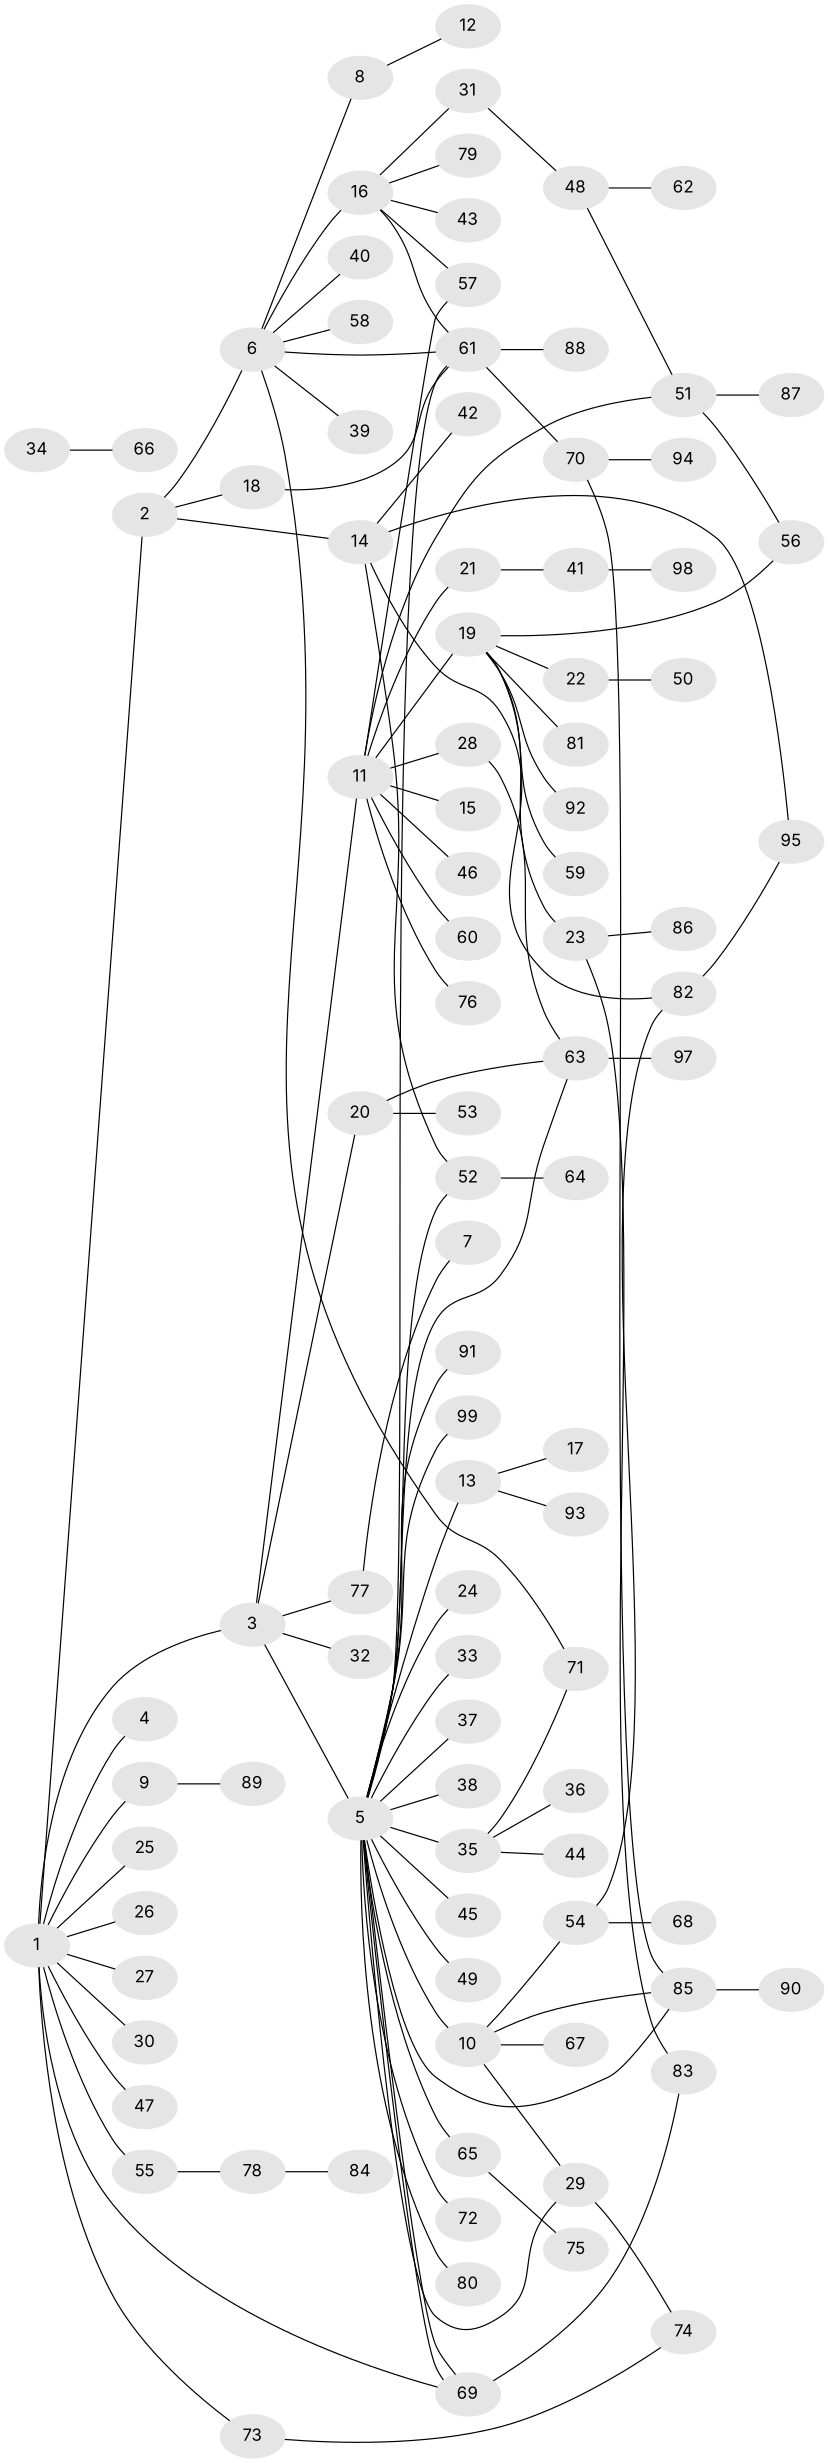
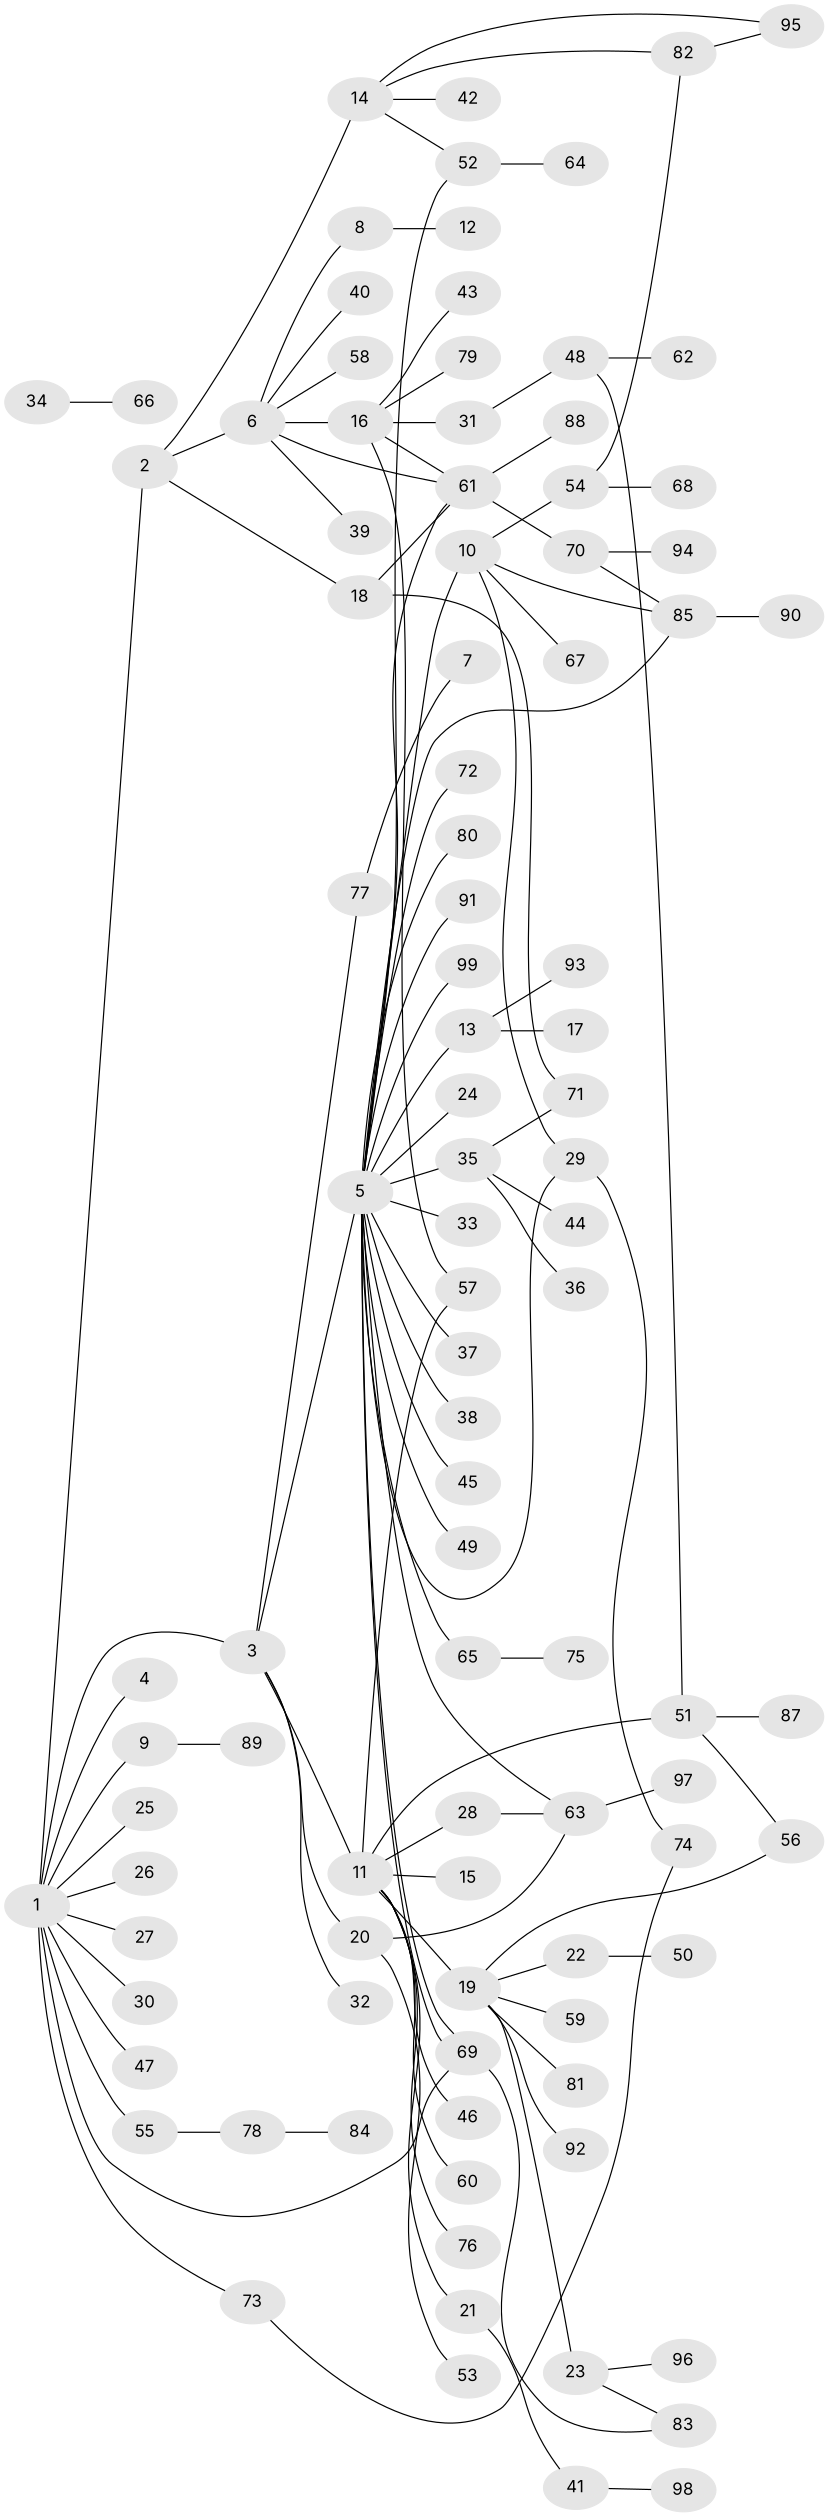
node "86": label "86" -> "96"
edge "6" -- "71": now "18" -- "71"
